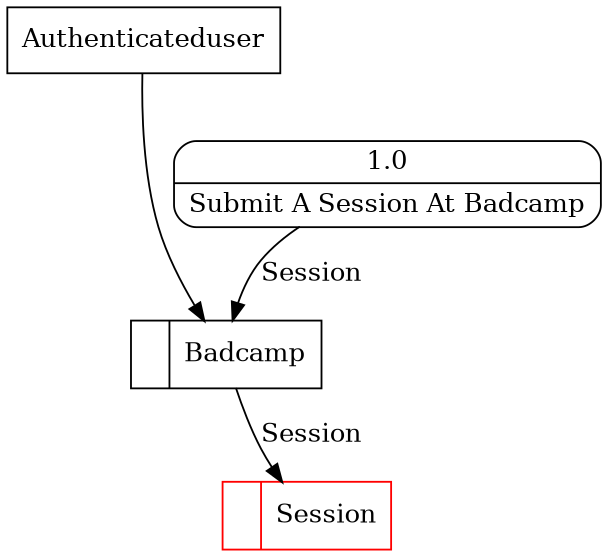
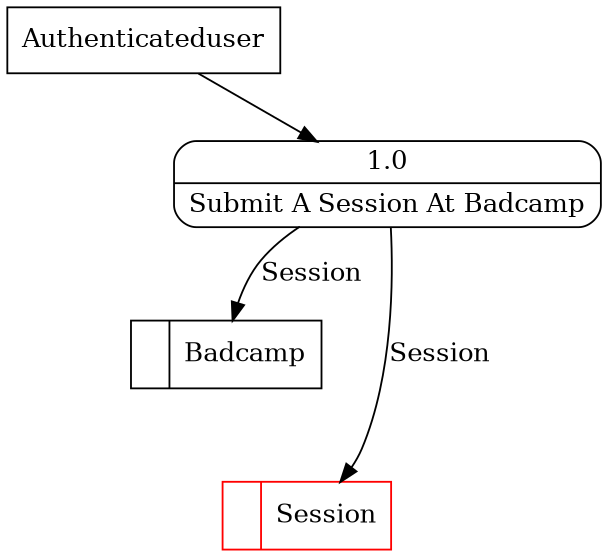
edge "Authenticateduser" -> "Badcamp": now "Authenticateduser" -> "1.0"
edge "Badcamp" -> "Session": now "1.0" -> "Session"
